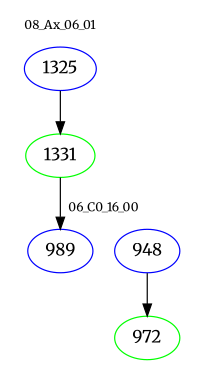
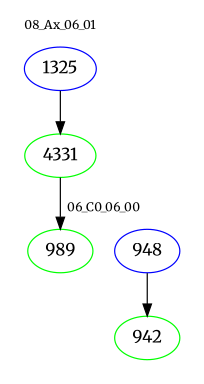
node "1331": label "1331" -> "4331"
cluster "06_C0_16_00": label "06_C0_16_00" -> "06_C0_06_00"
node "989": color blue -> green
node "972": label "972" -> "942"
